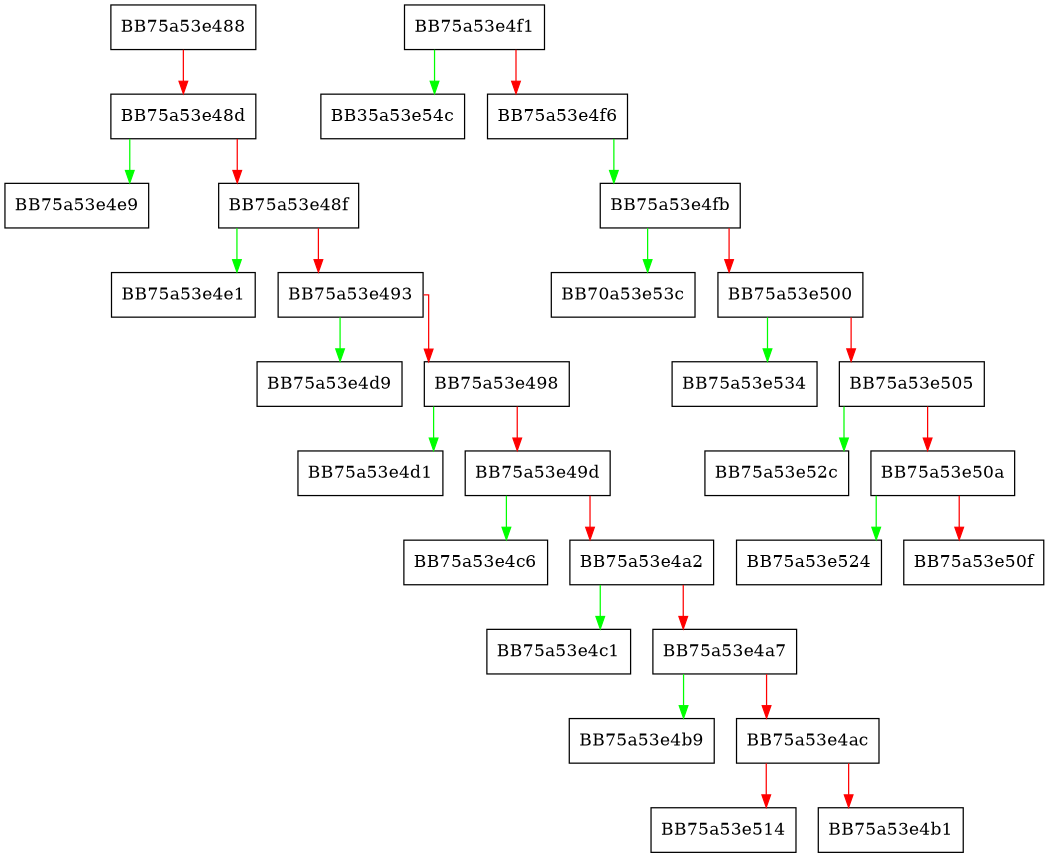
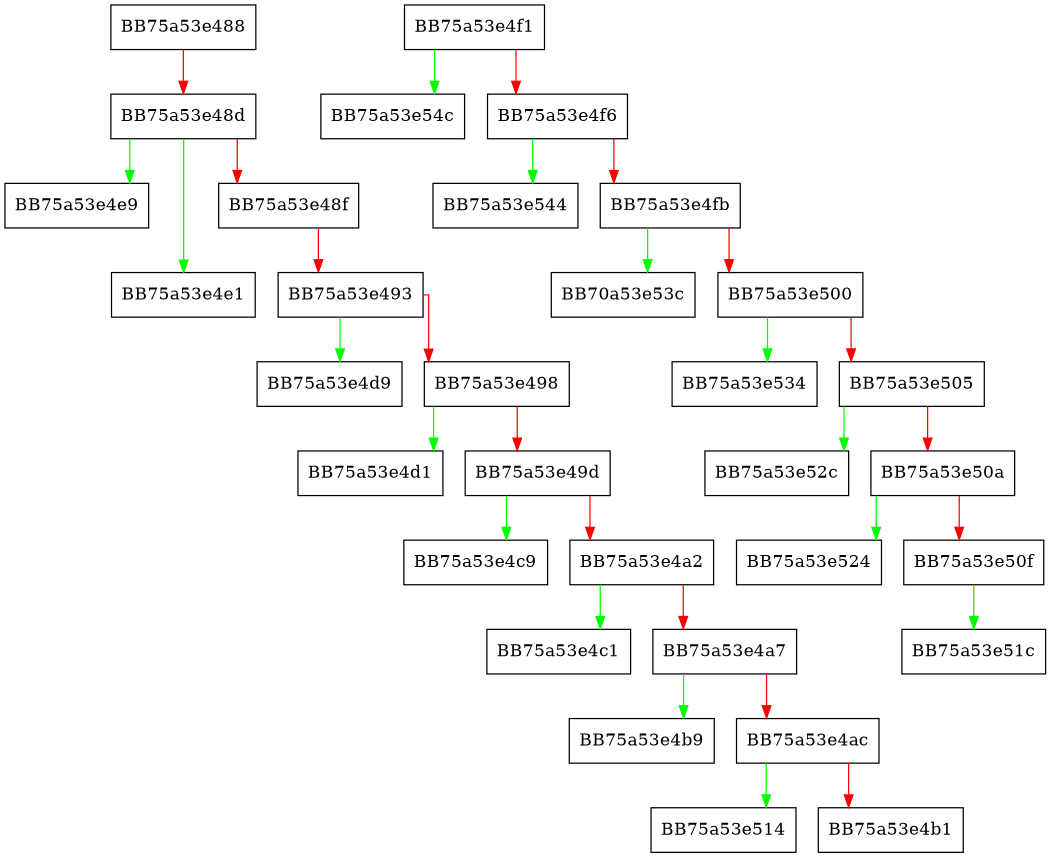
node "BB35a53e54c": label "BB35a53e54c" -> "BB75a53e54c"
edge "BB75a53e4f6" -> "BB75a53e4fb": color green -> red
node "BB75a53e544": added
edge "BB75a53e48f" -> "BB75a53e4e1": now "BB75a53e48d" -> "BB75a53e4e1"
node "BB75a53e4c6": label "BB75a53e4c6" -> "BB75a53e4c9"
node "BB75a53e51c": added
edge "BB75a53e4ac" -> "BB75a53e514": color red -> green
